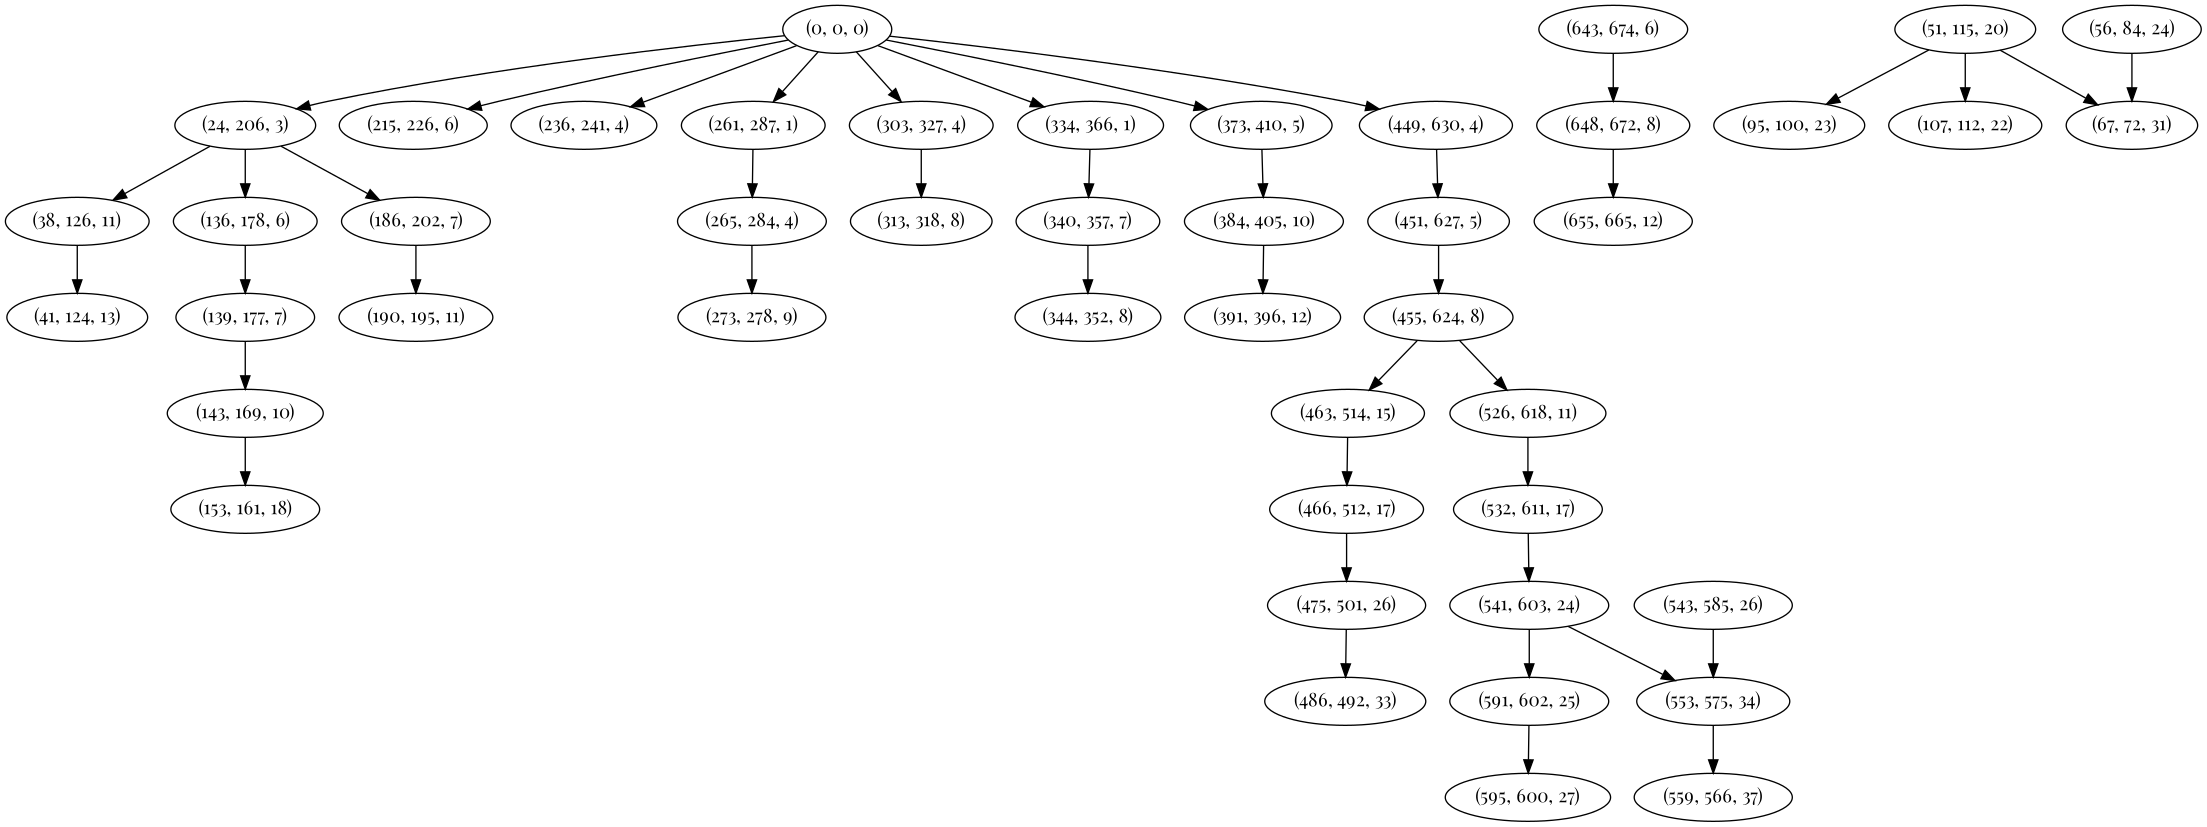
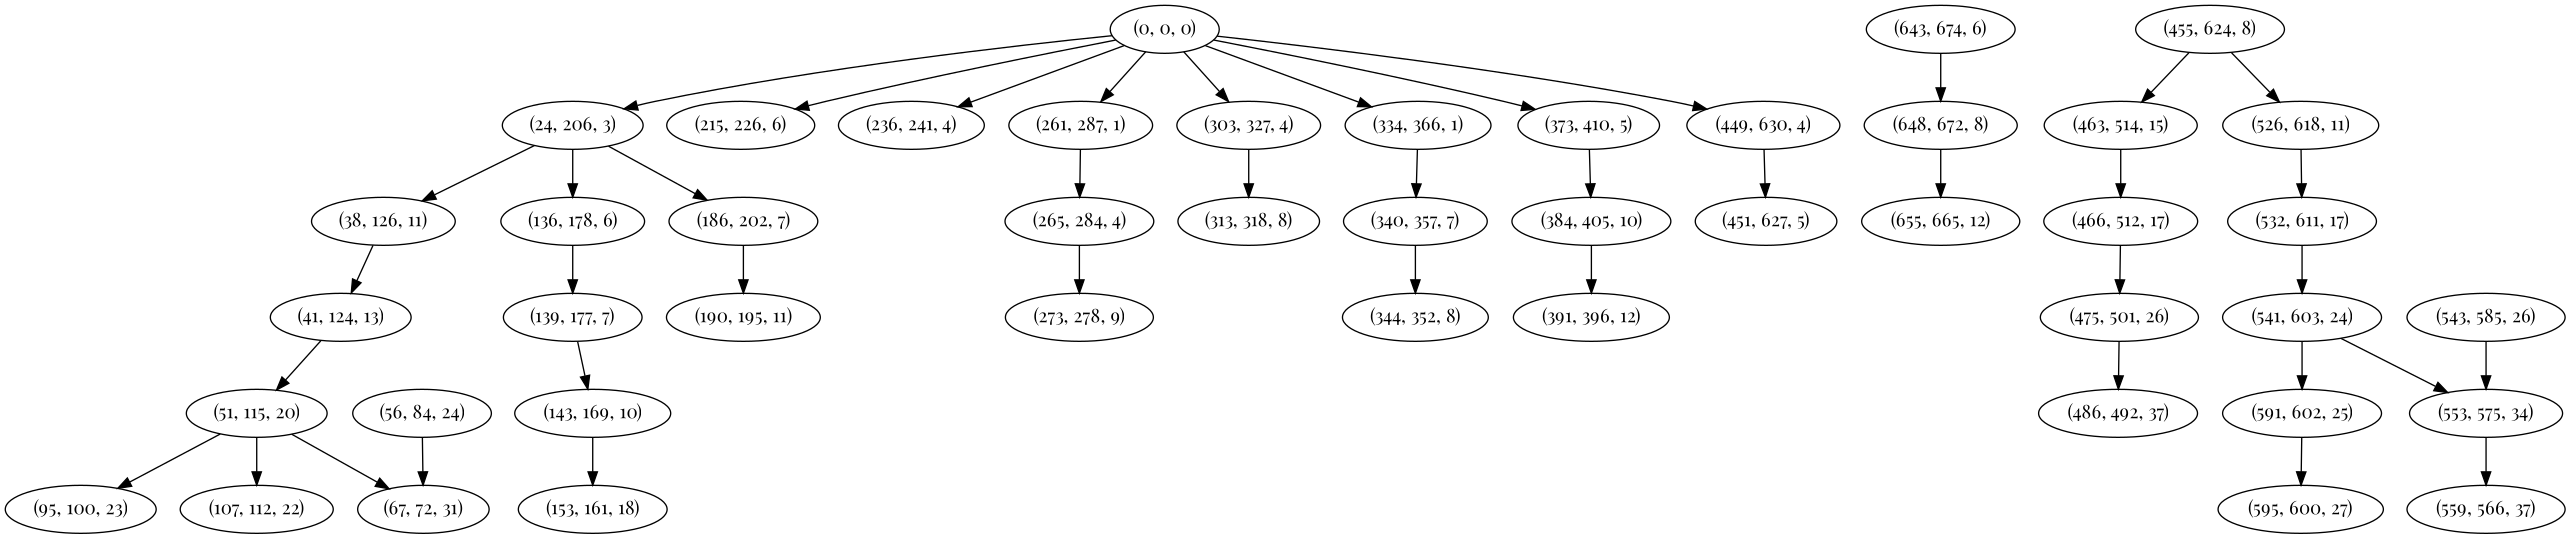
edge "(451, 627, 5)" -> "(455, 624, 8)": removed
edge "(41, 124, 13)" -> "(51, 115, 20)": added
node "(486, 492, 33)": label "(486, 492, 33)" -> "(486, 492, 37)"
